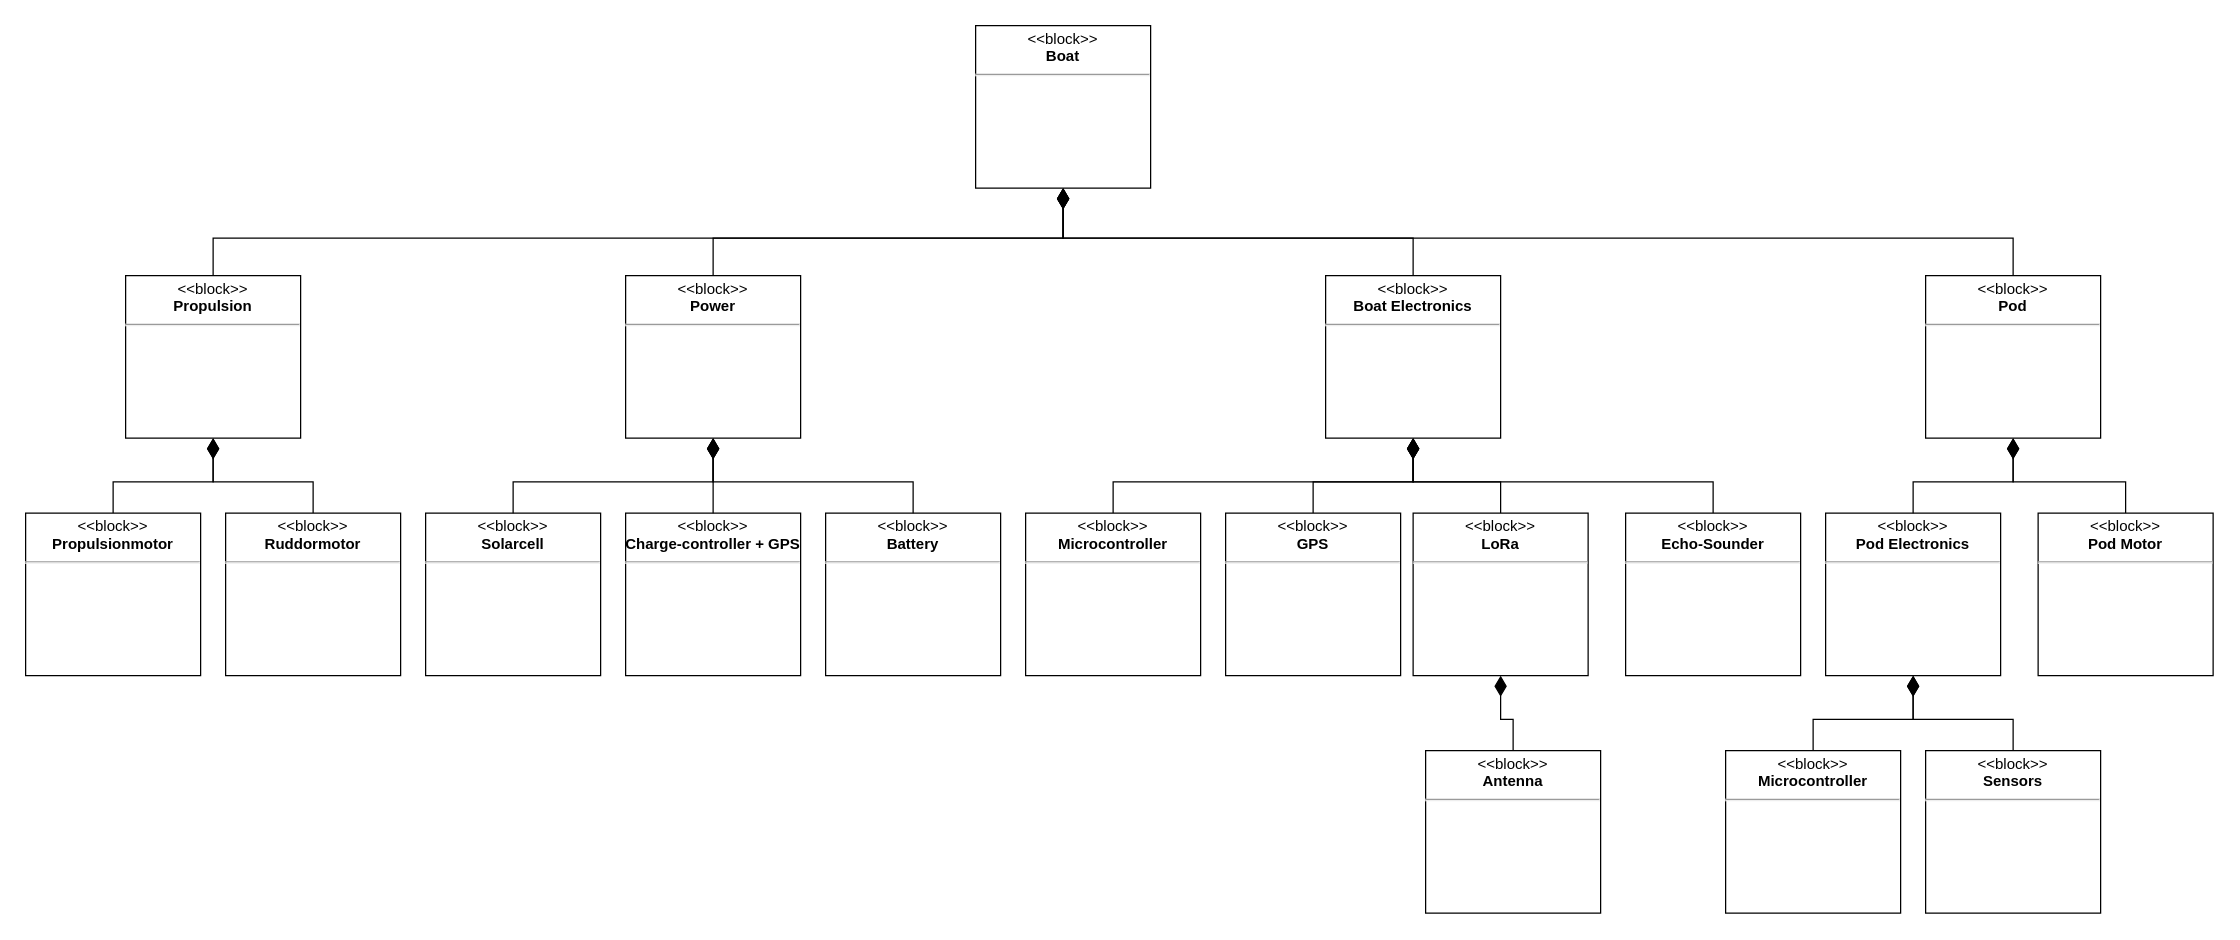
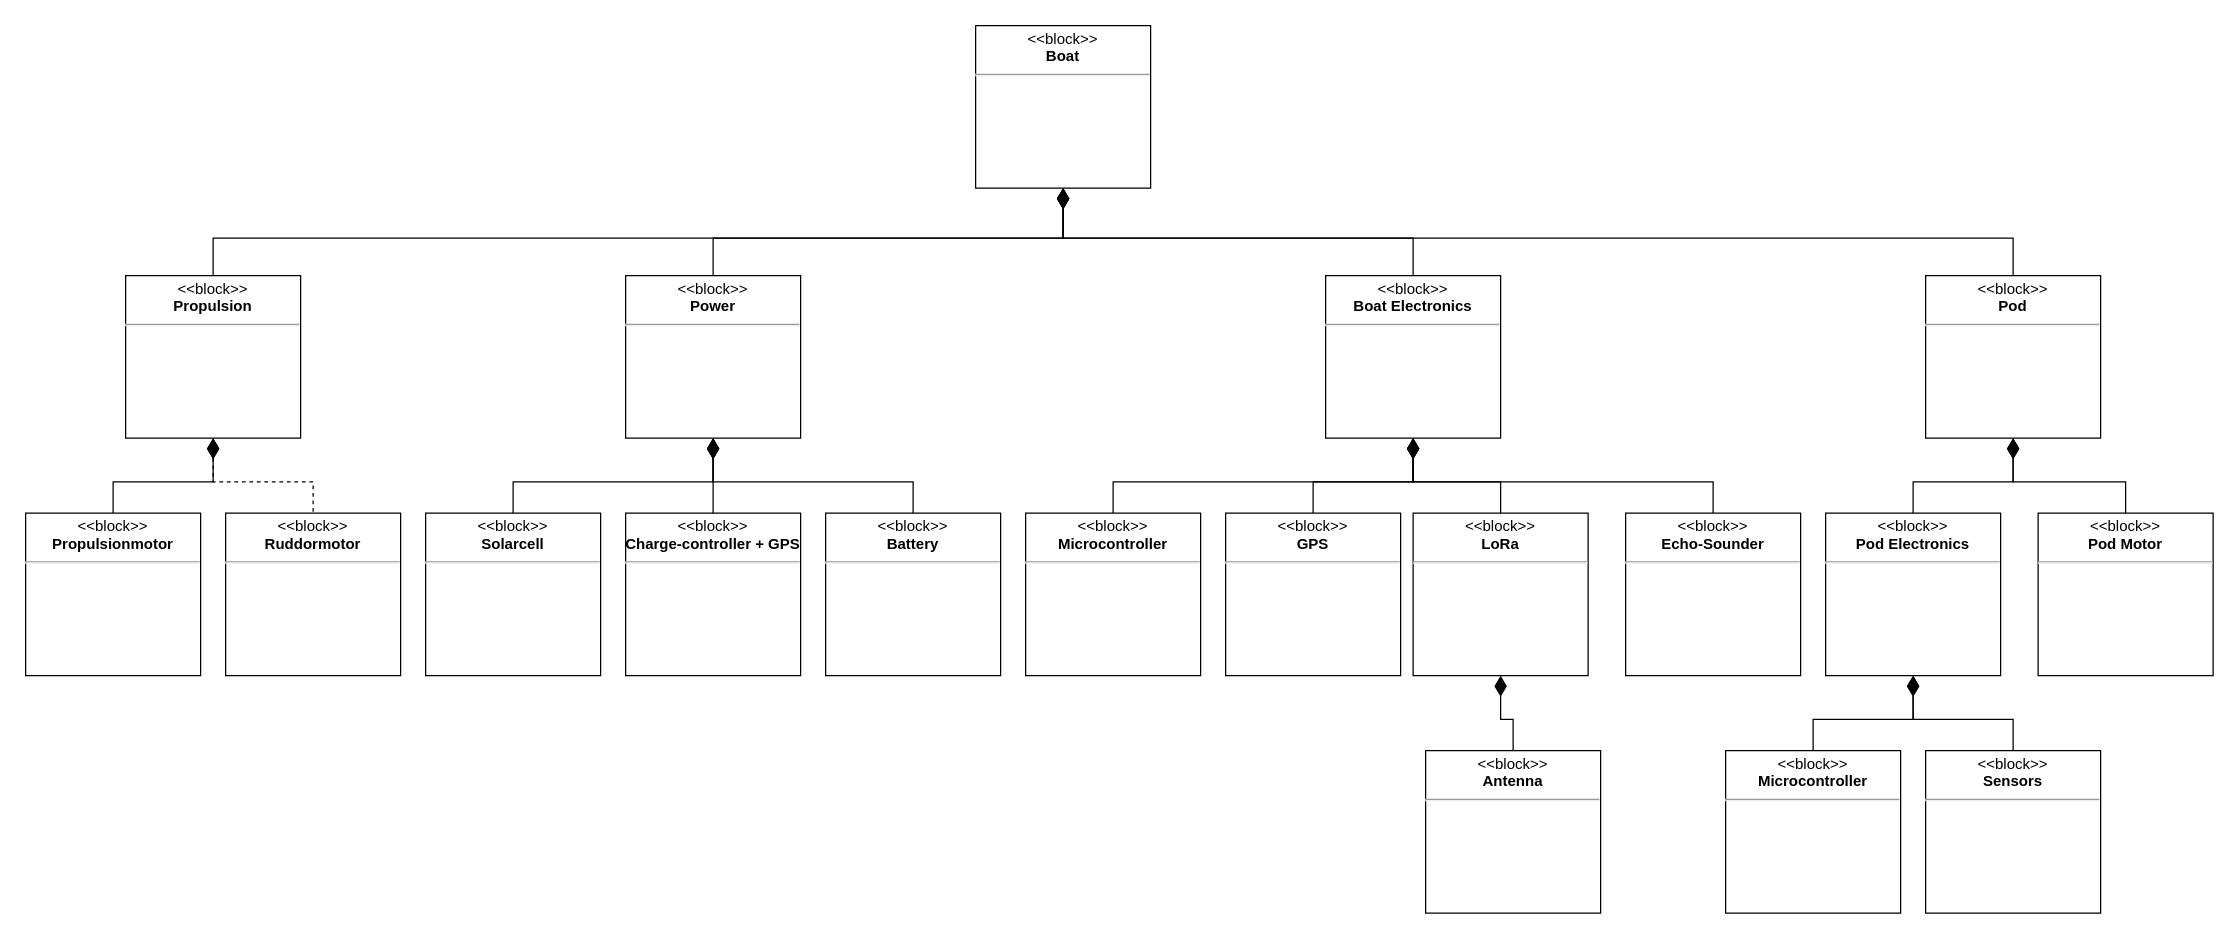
edge "<<block>> Ruddormotor" -> "<<block>> Propulsion": style solid -> dashed
